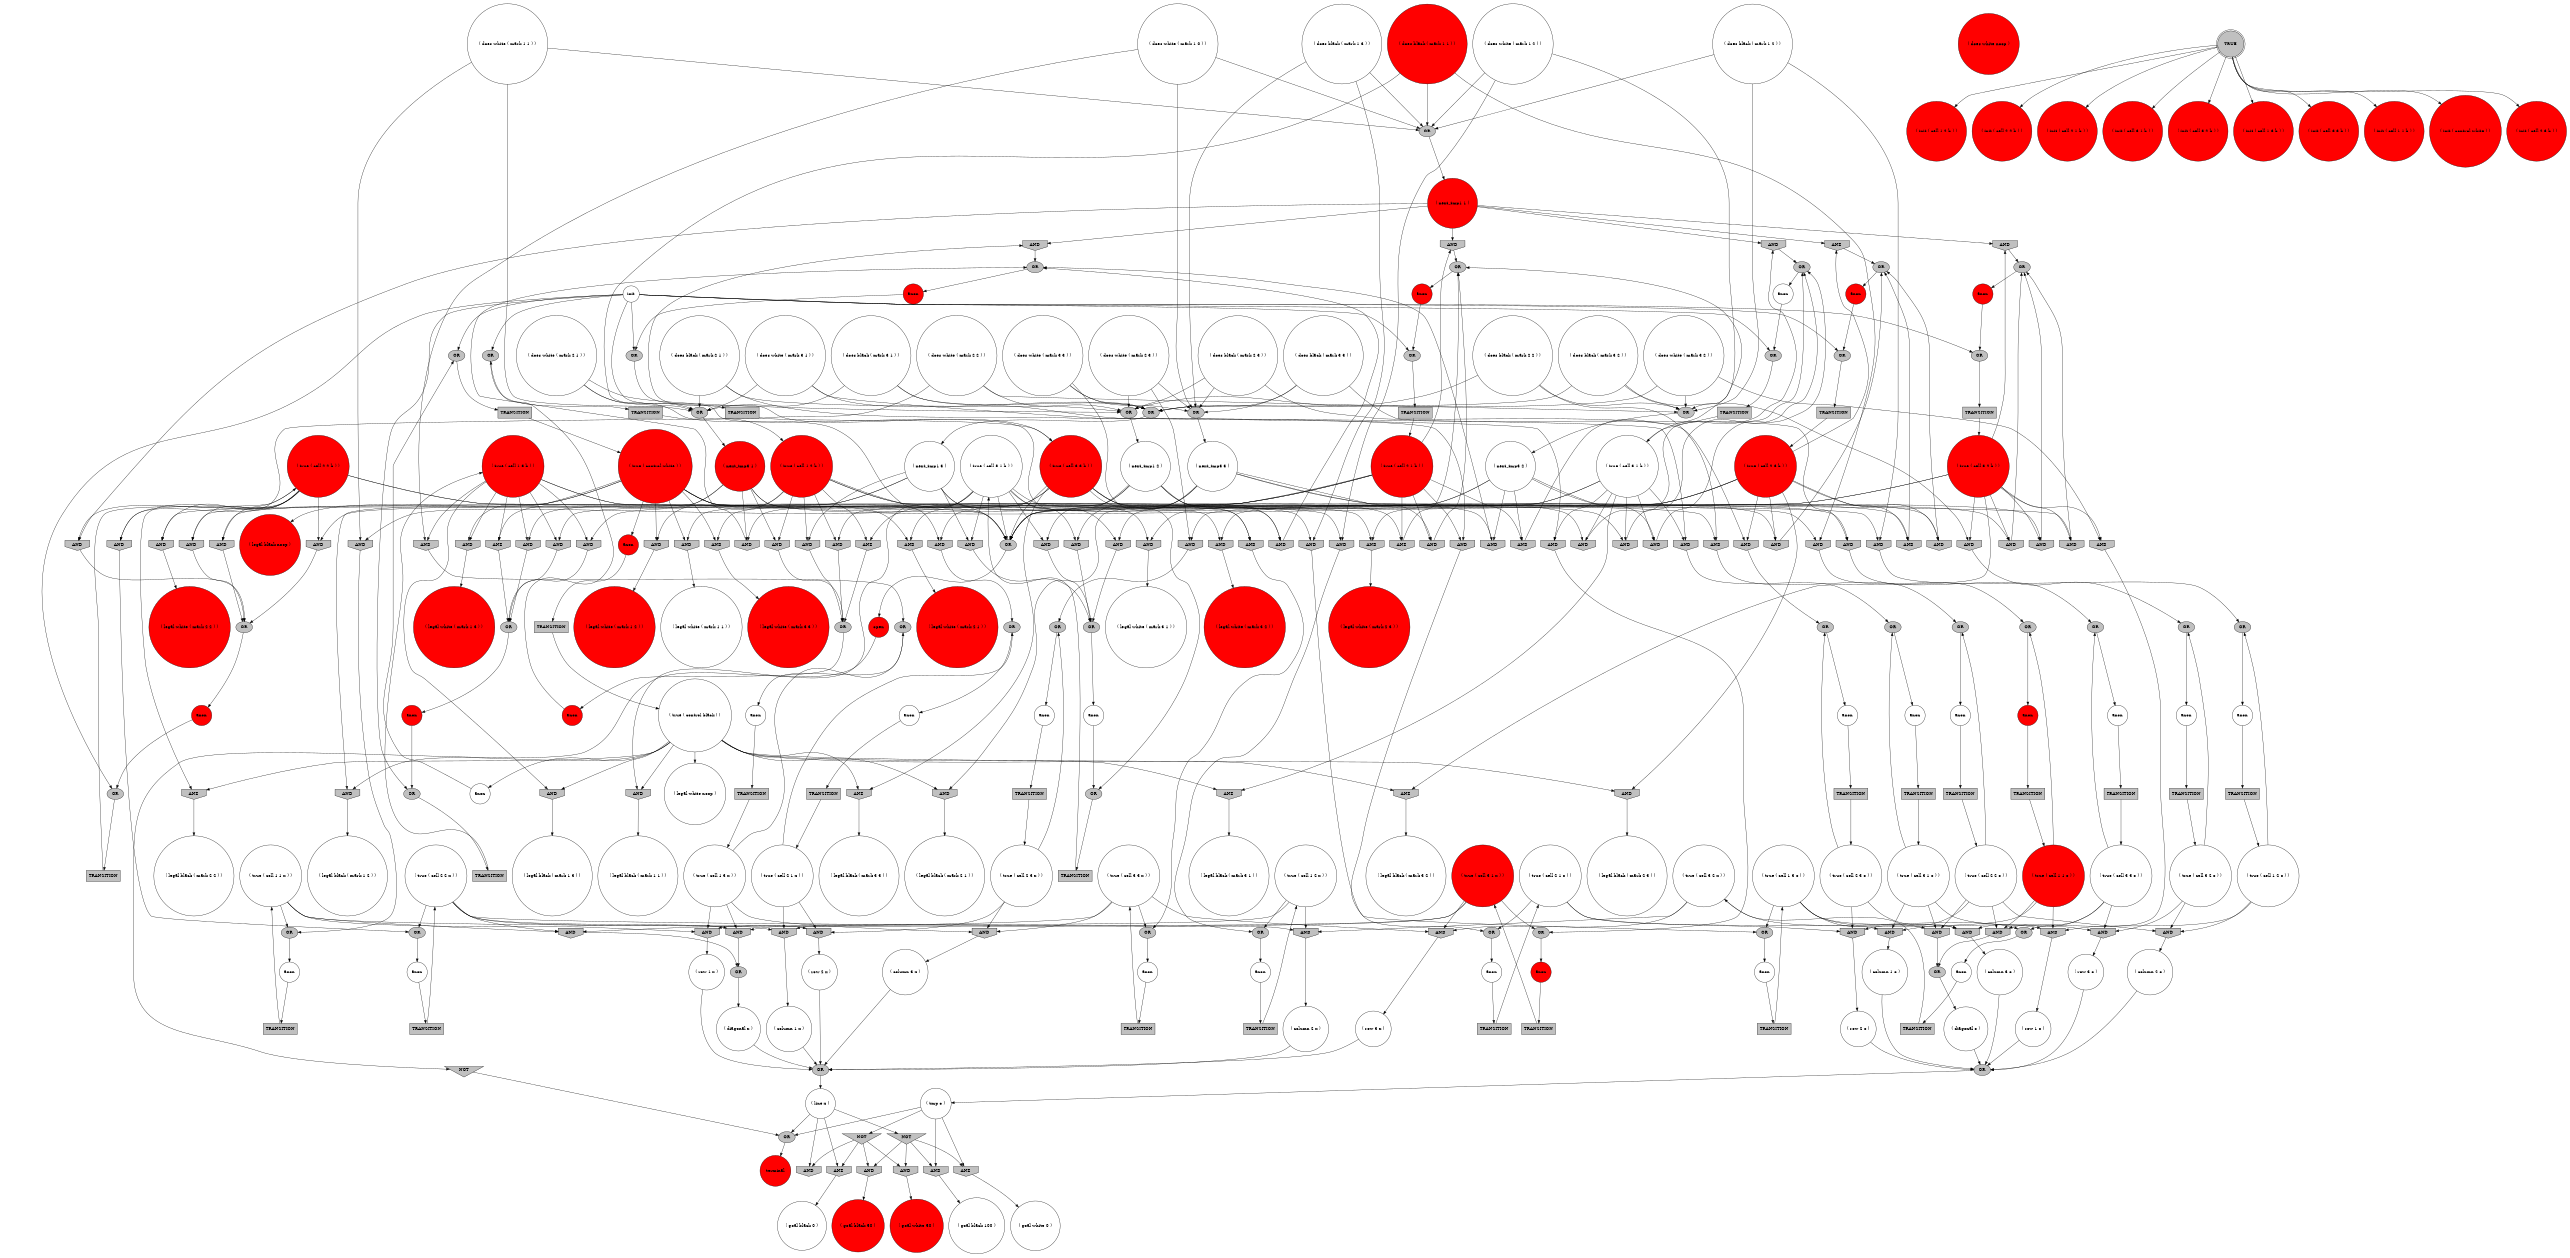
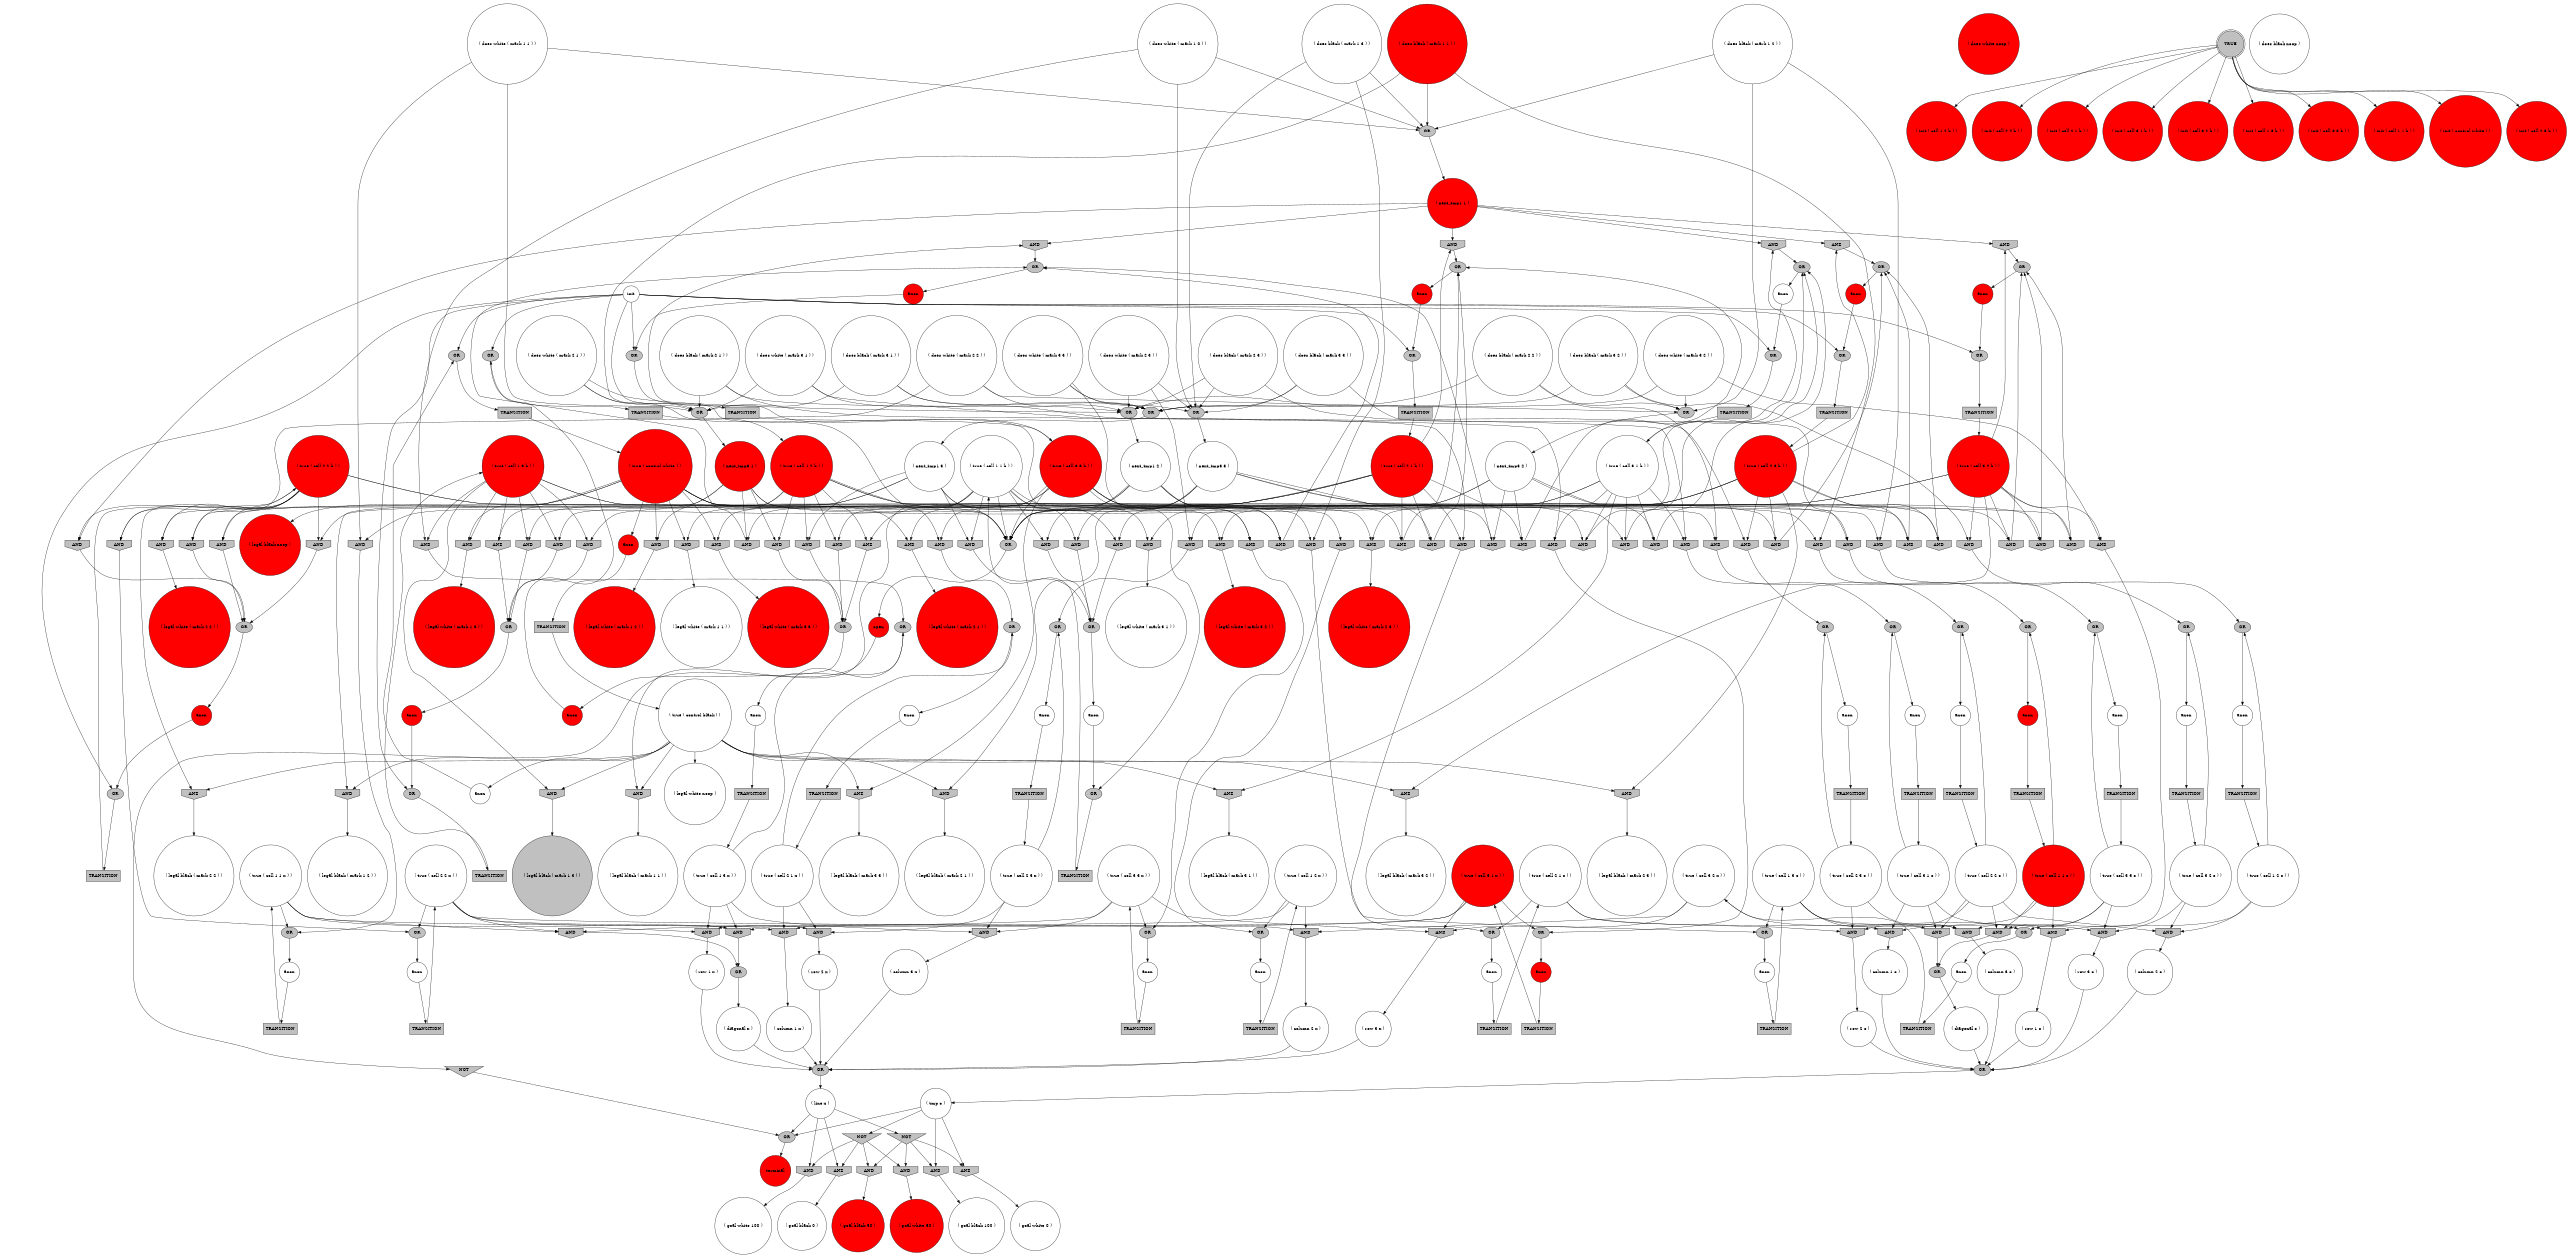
node "( does white ( mark 1 2 ) )": removed
node "( does black noop )": added
node "( true ( cell 8 1 b ) )": label "( true ( cell 8 1 b ) )" -> "( true ( cell 1 1 b ) )"
node "( legal black ( mark 1 3 ) )": fillcolor white -> grey
node "( goal white 100 )": added
